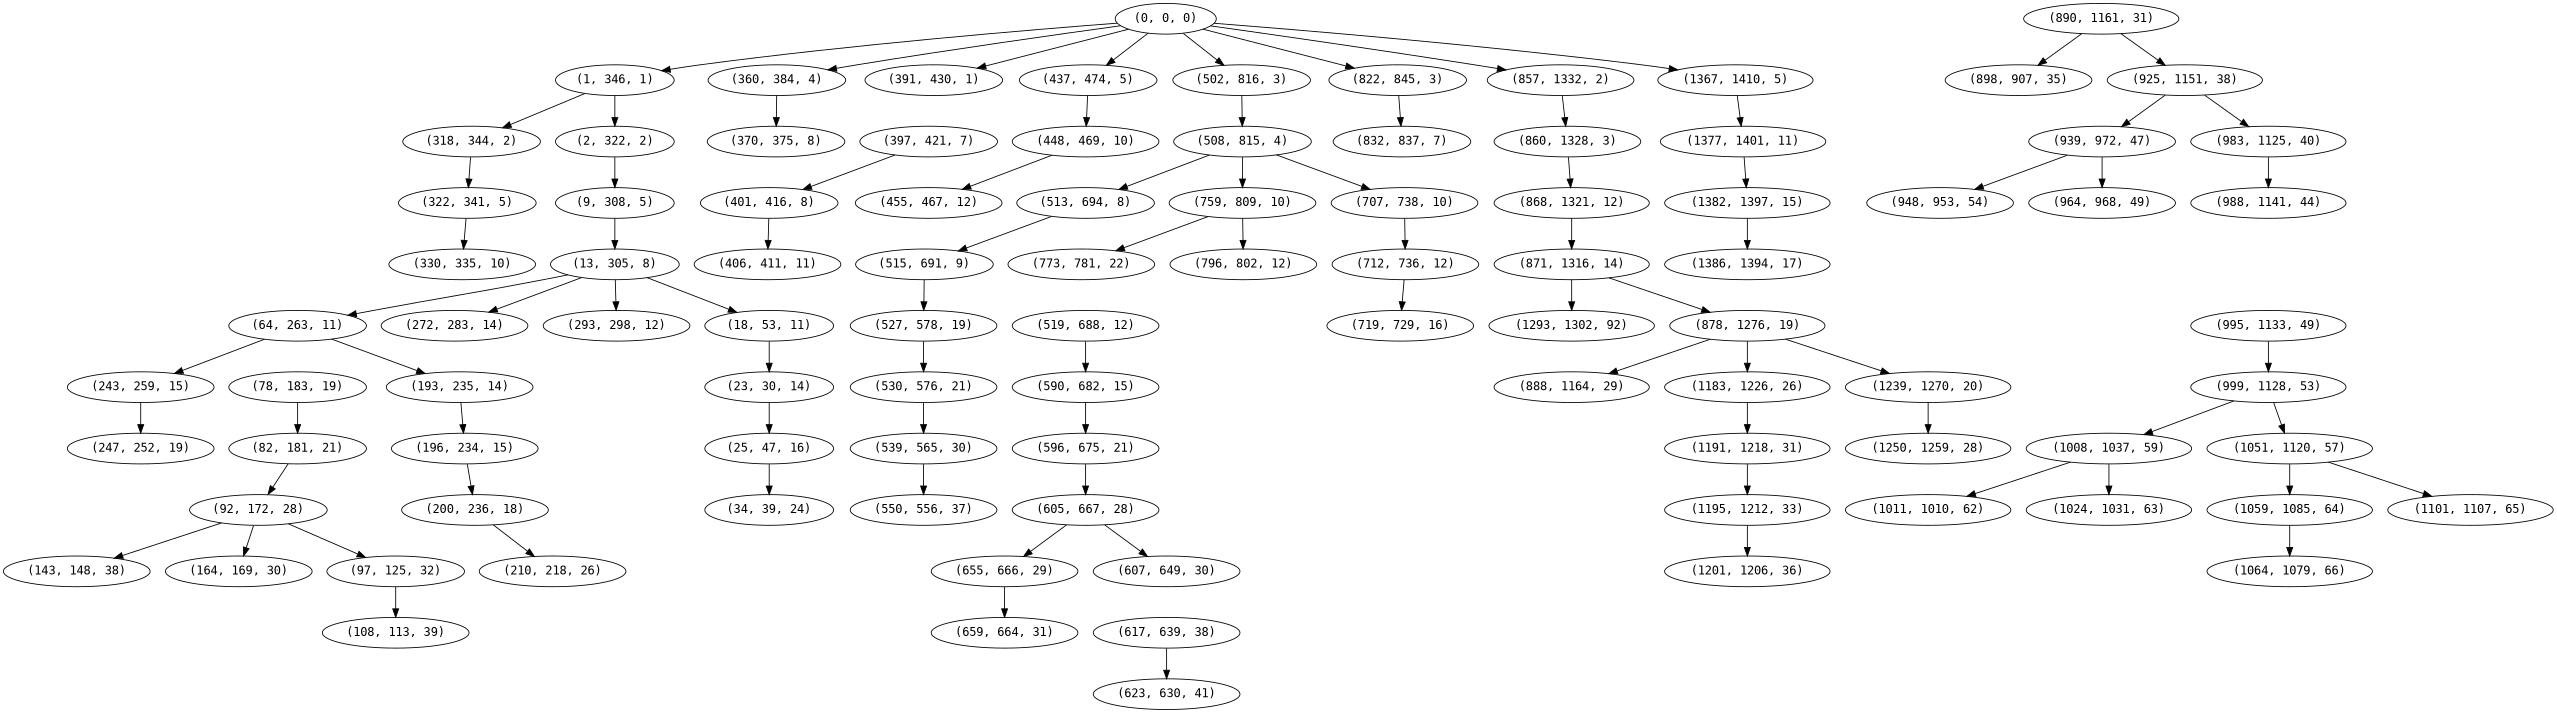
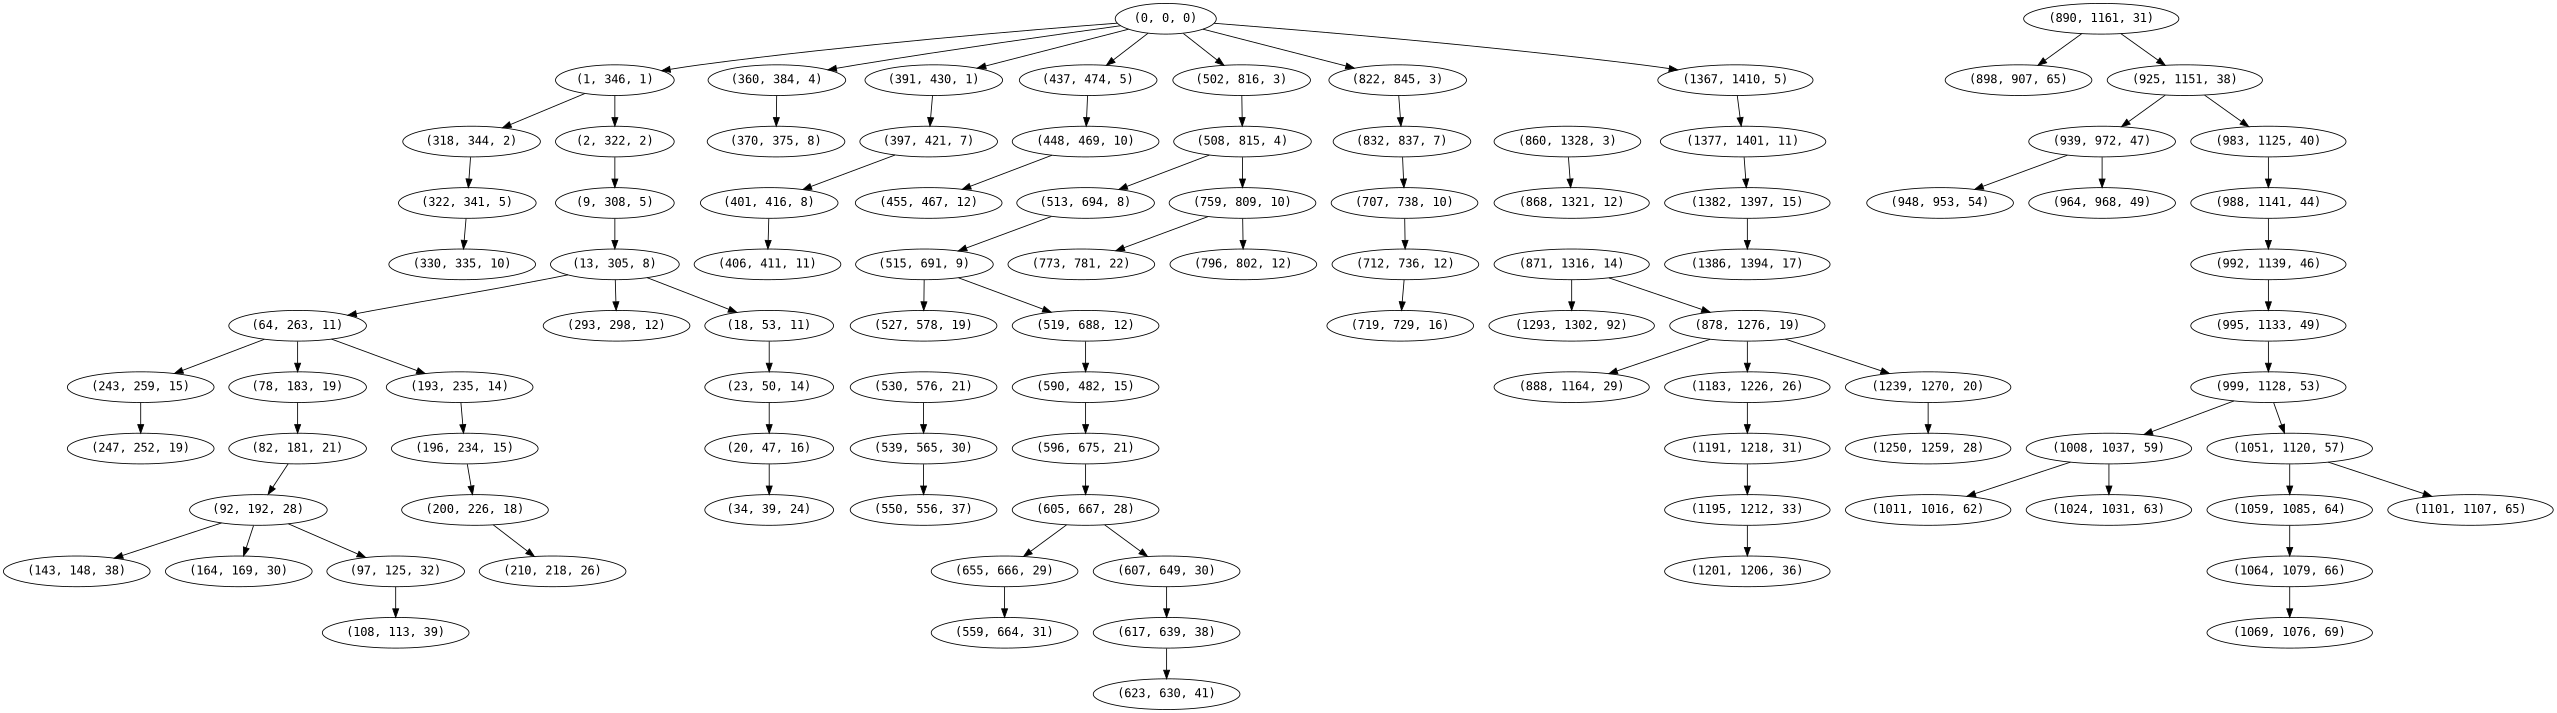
node "(857, 1332, 2)": removed
node "(898, 907, 35)": label "(898, 907, 35)" -> "(898, 907, 65)"
edge "(391, 430, 1)" -> "(397, 421, 7)": added
edge "(508, 815, 4)" -> "(707, 738, 10)": now "(832, 837, 7)" -> "(707, 738, 10)"
edge "(868, 1321, 12)" -> "(871, 1316, 14)": removed
node "(992, 1139, 46)": added
edge "(515, 691, 9)" -> "(519, 688, 12)": added
node "(272, 283, 14)": removed
edge "(64, 263, 11)" -> "(78, 183, 19)": added
edge "(527, 578, 19)" -> "(530, 576, 21)": removed
node "(23, 30, 14)": label "(23, 30, 14)" -> "(23, 50, 14)"
node "(590, 682, 15)": label "(590, 682, 15)" -> "(590, 482, 15)"
node "(25, 47, 16)": label "(25, 47, 16)" -> "(20, 47, 16)"
node "(92, 172, 28)": label "(92, 172, 28)" -> "(92, 192, 28)"
node "(200, 236, 18)": label "(200, 236, 18)" -> "(200, 226, 18)"
node "(1011, 1010, 62)": label "(1011, 1010, 62)" -> "(1011, 1016, 62)"
edge "(607, 649, 30)" -> "(617, 639, 38)": added
node "(659, 664, 31)": label "(659, 664, 31)" -> "(559, 664, 31)"
node "(1069, 1076, 69)": added
